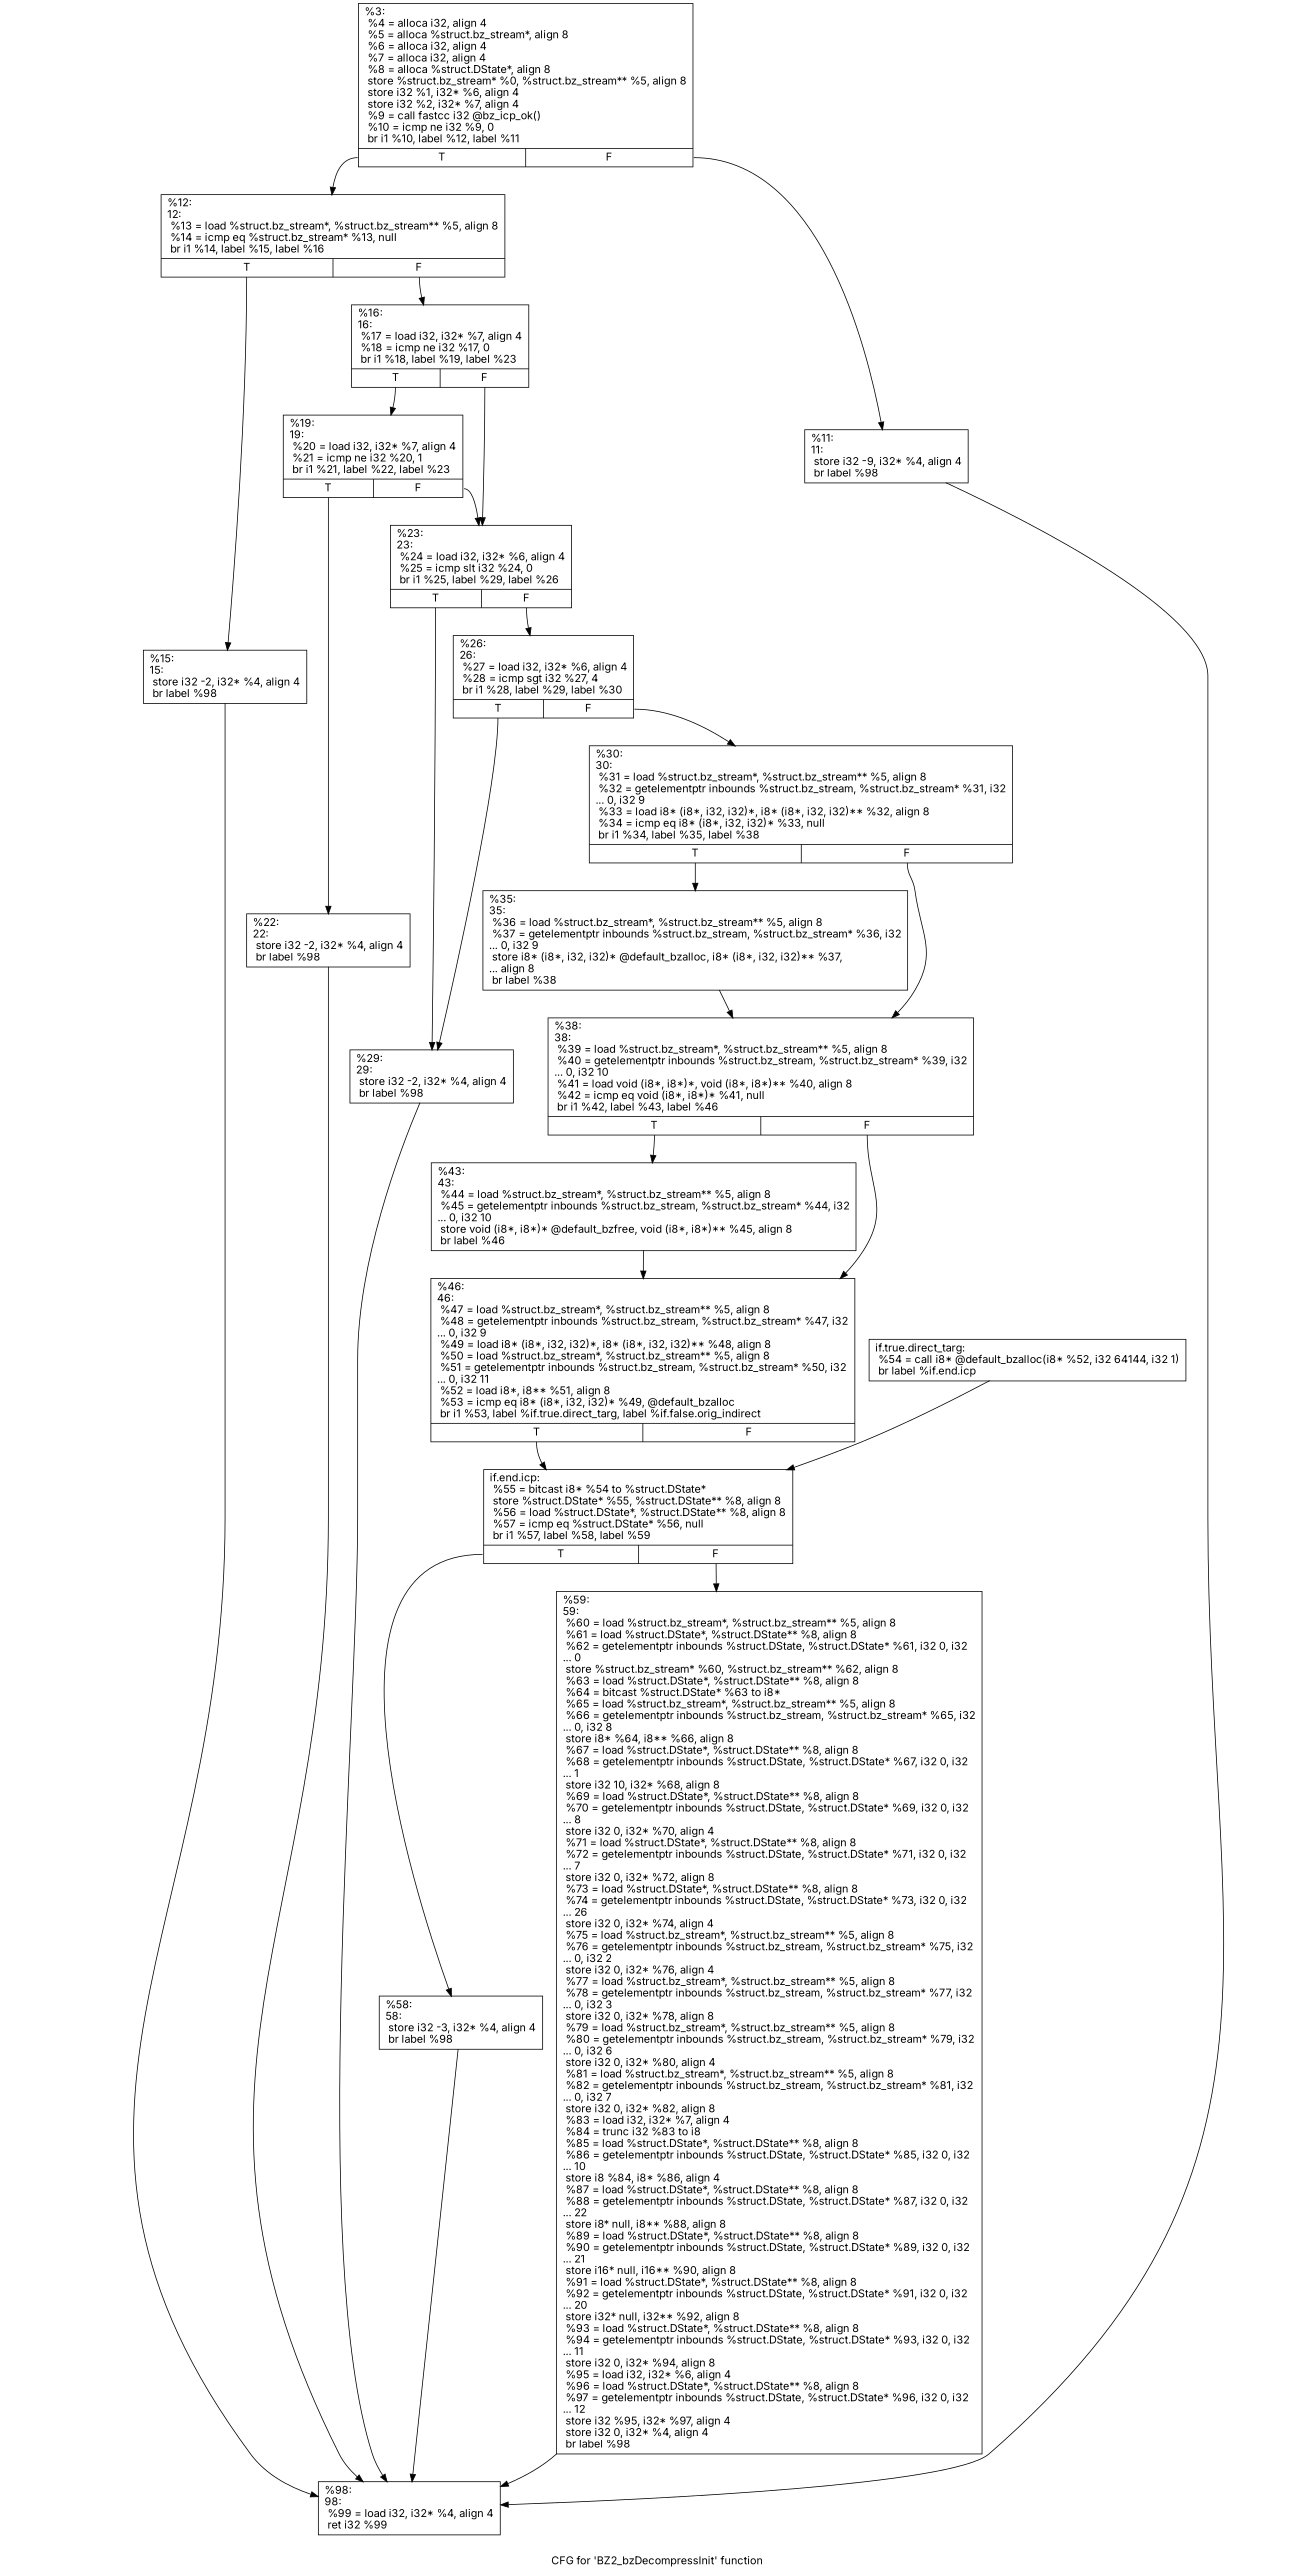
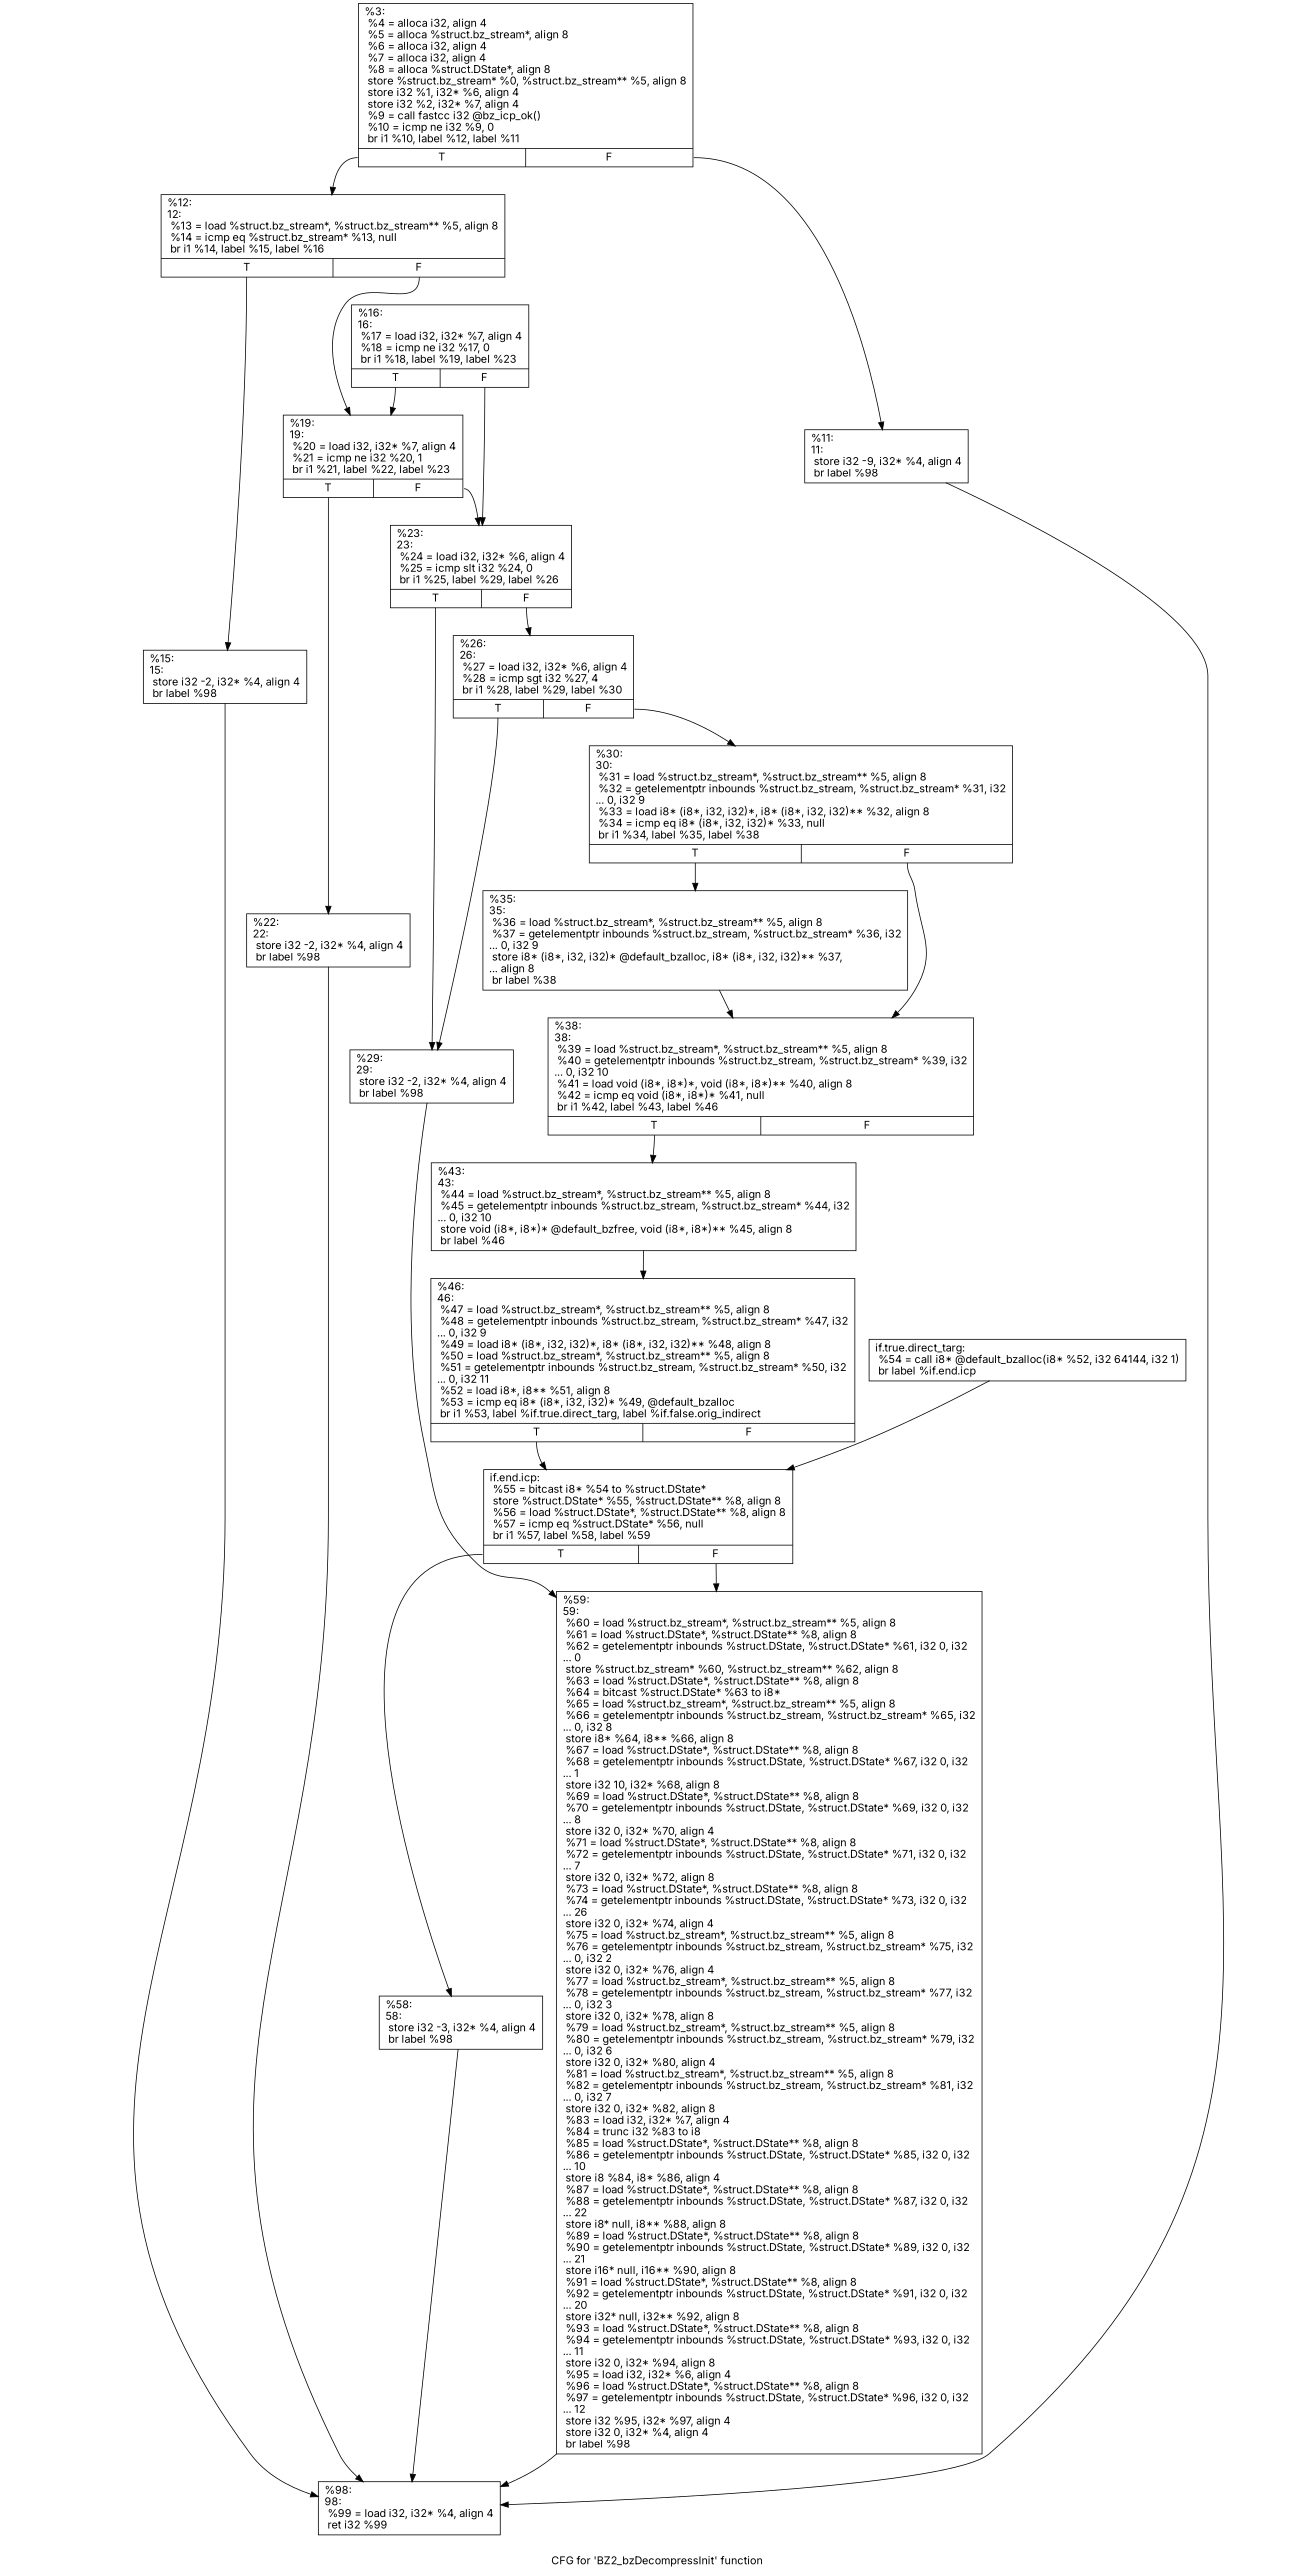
edge "%12:" -> "%16:": now "%12:" -> "%19:"
edge "%38:" -> "%46:": removed
edge "%29:" -> "%98:": now "%29:" -> "%59:"
